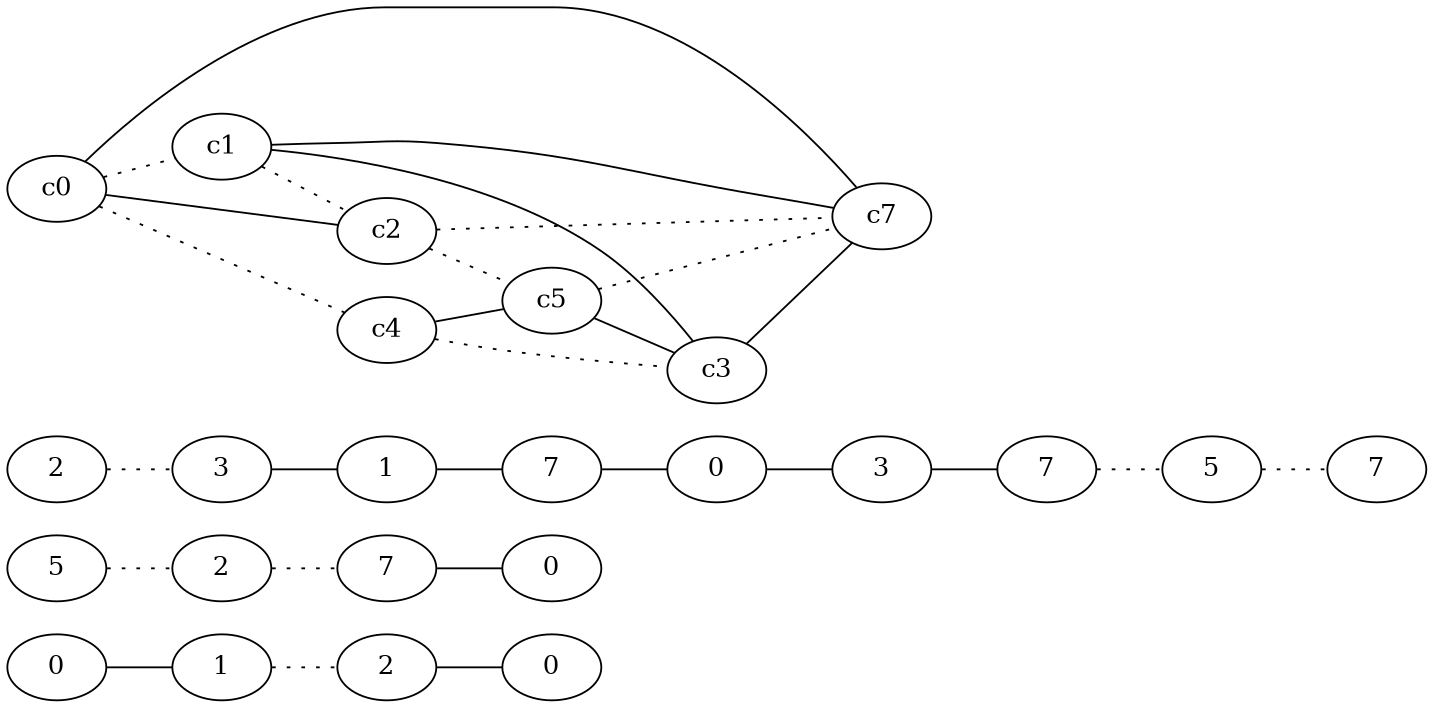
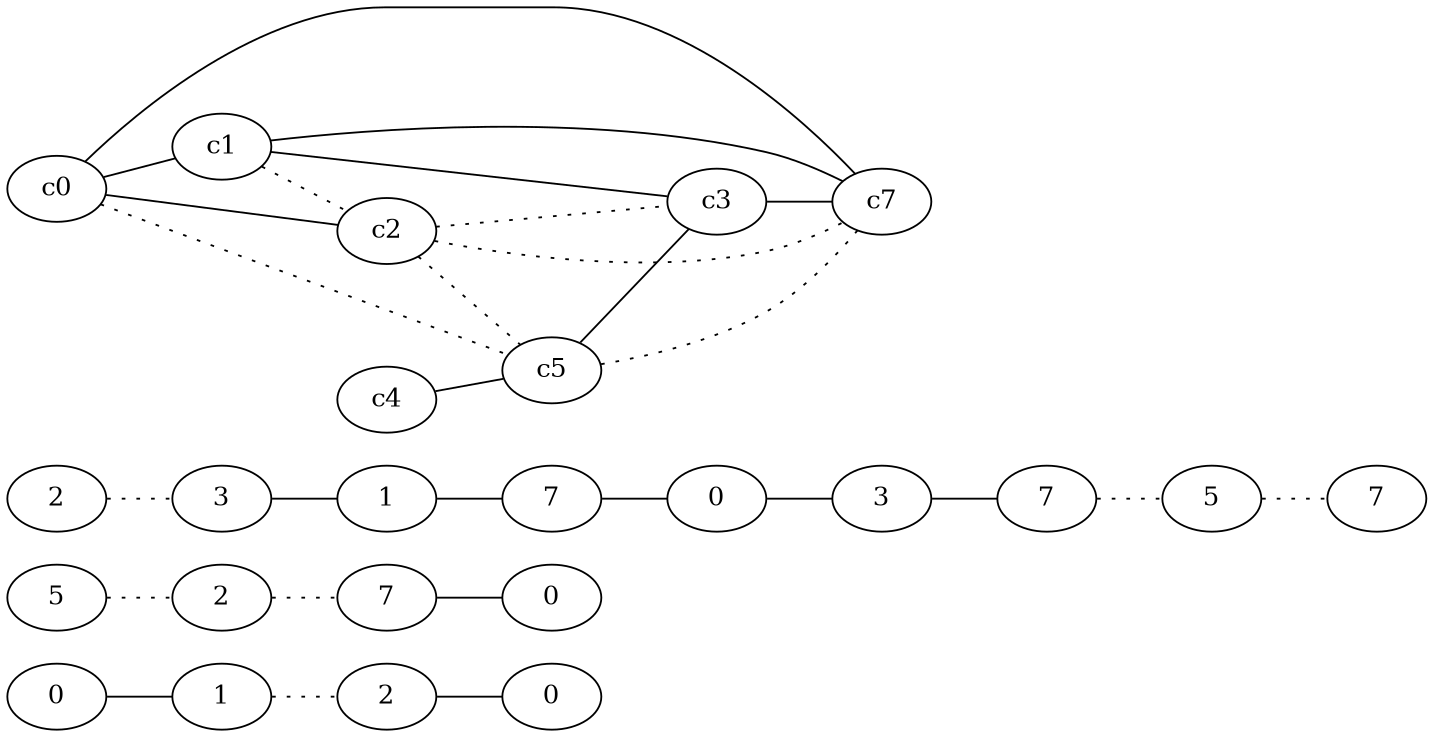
edge "c1" -- "c0": style dotted -> solid
edge "c0" -- "c4": now "c0" -- "c5"
edge "c4" -- "c3": now "c2" -- "c3"
